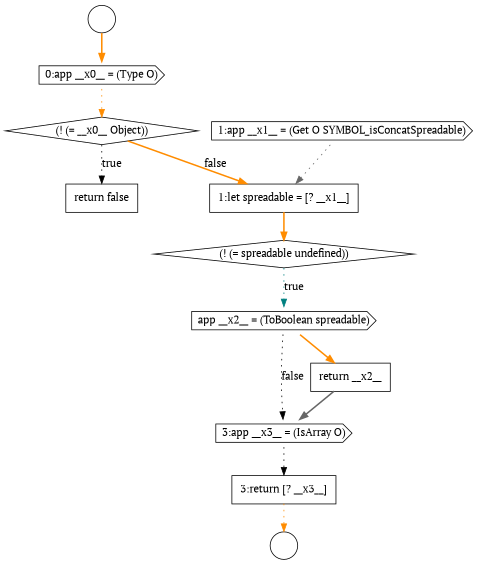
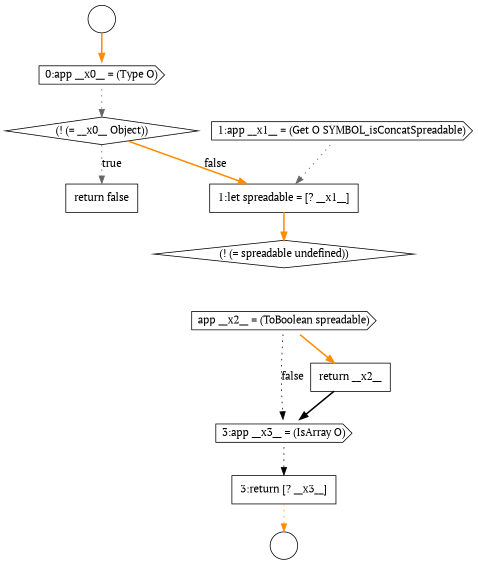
edge "0:app __x0__ = (Type O)" -> "(! (= __x0__ Object))": color darkorange -> gray40
edge "(! (= __x0__ Object))" -> "return false": color black -> gray40
edge "(! (= spreadable undefined))" -> "app __x2__ = (ToBoolean spreadable)": removed, label "true"
edge "return __x2__" -> "3:app __x3__ = (IsArray O)": color gray40 -> black
